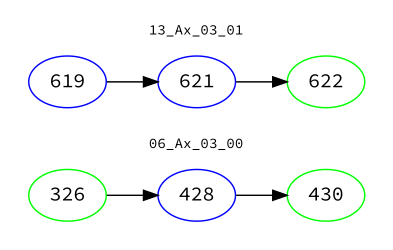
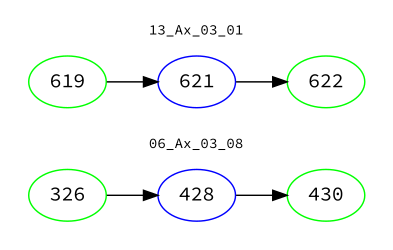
node "619": color blue -> green
cluster "06_Ax_03_00": label "06_Ax_03_00" -> "06_Ax_03_08"
